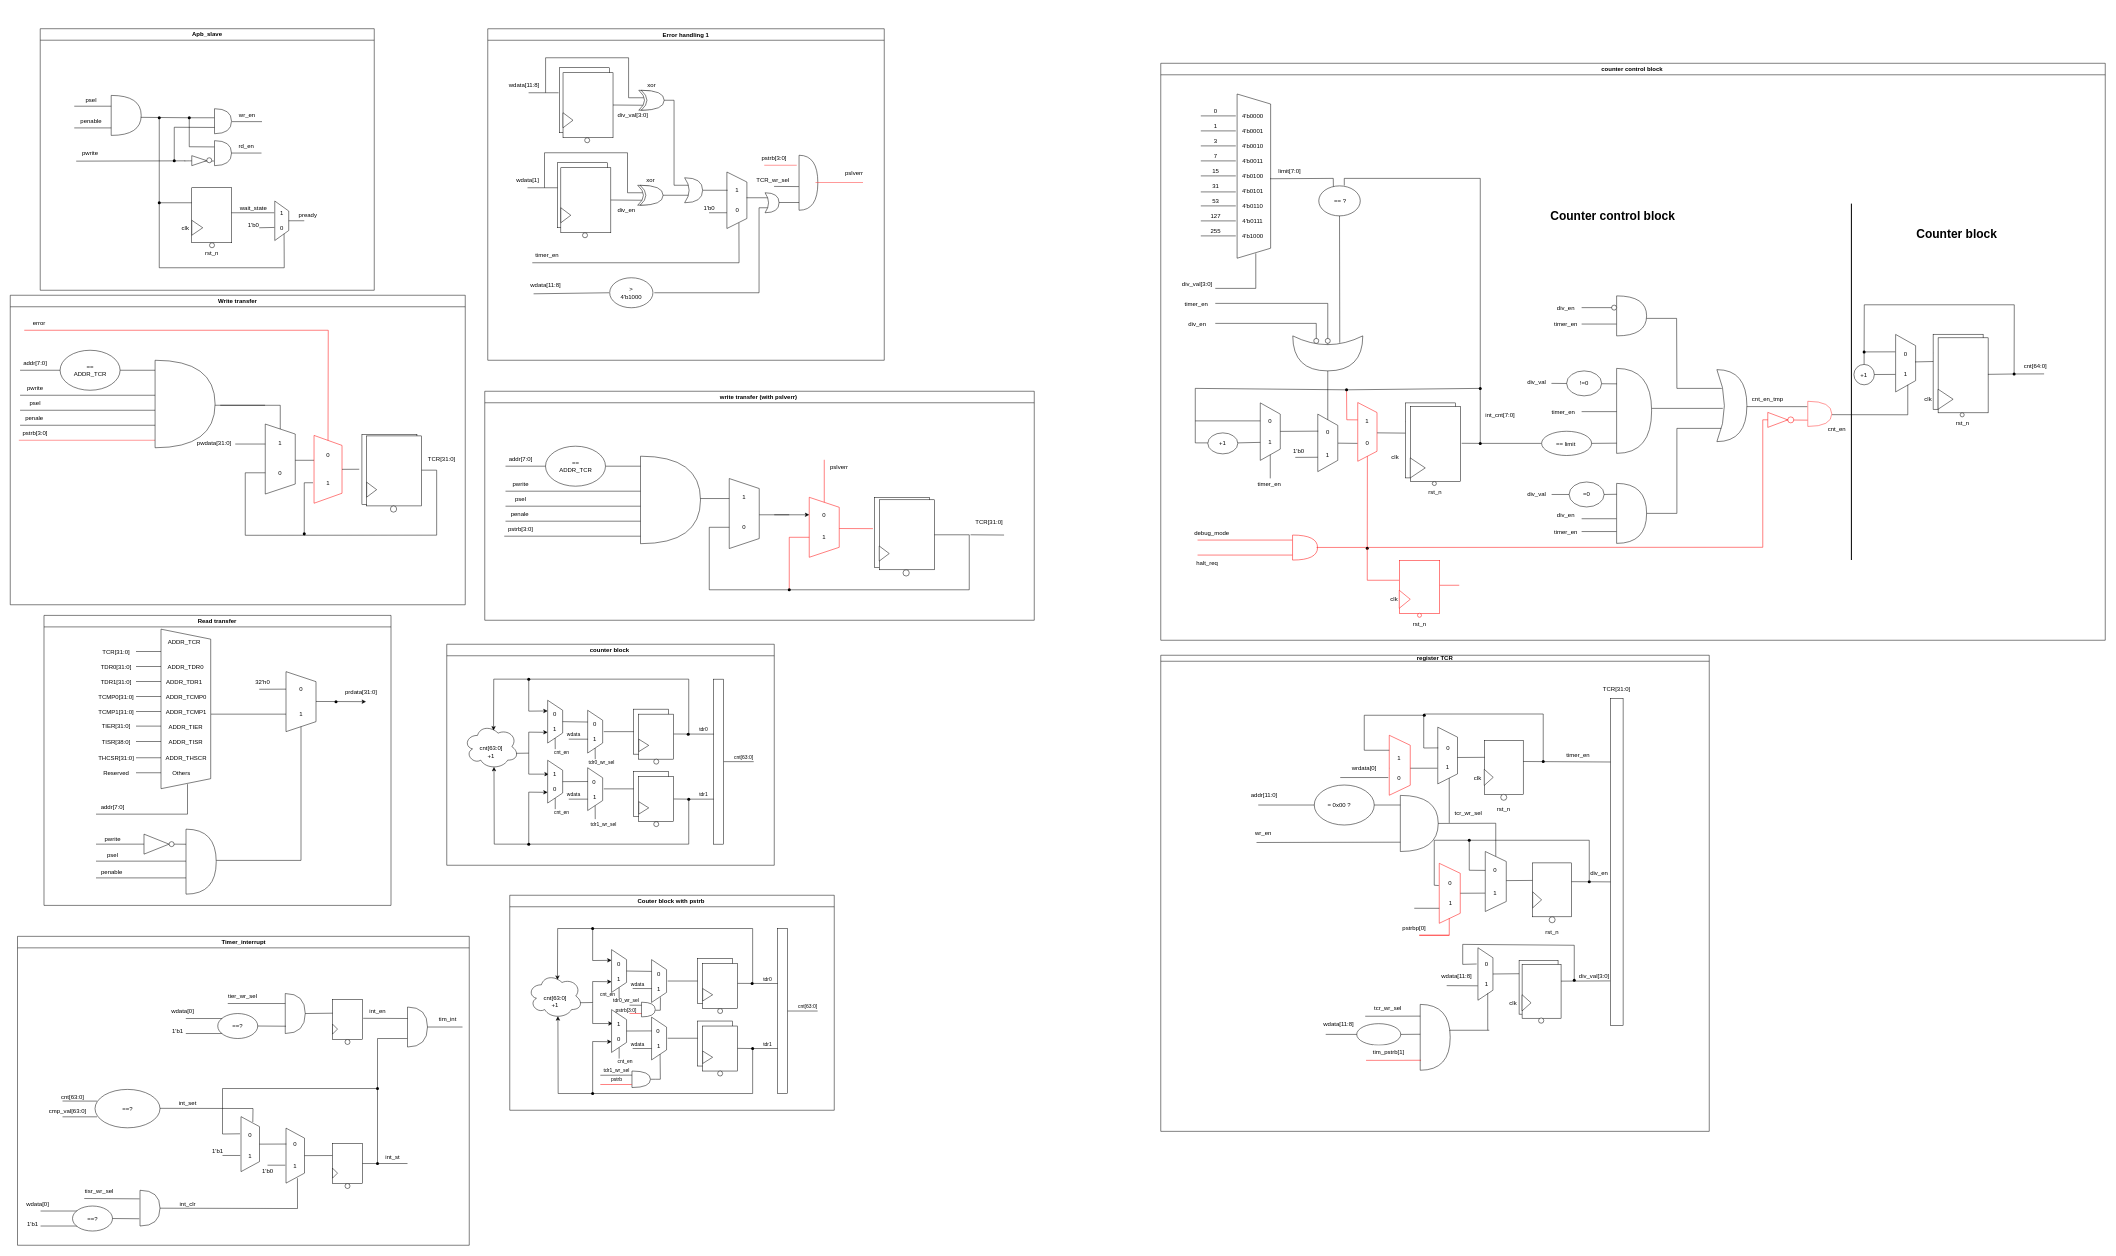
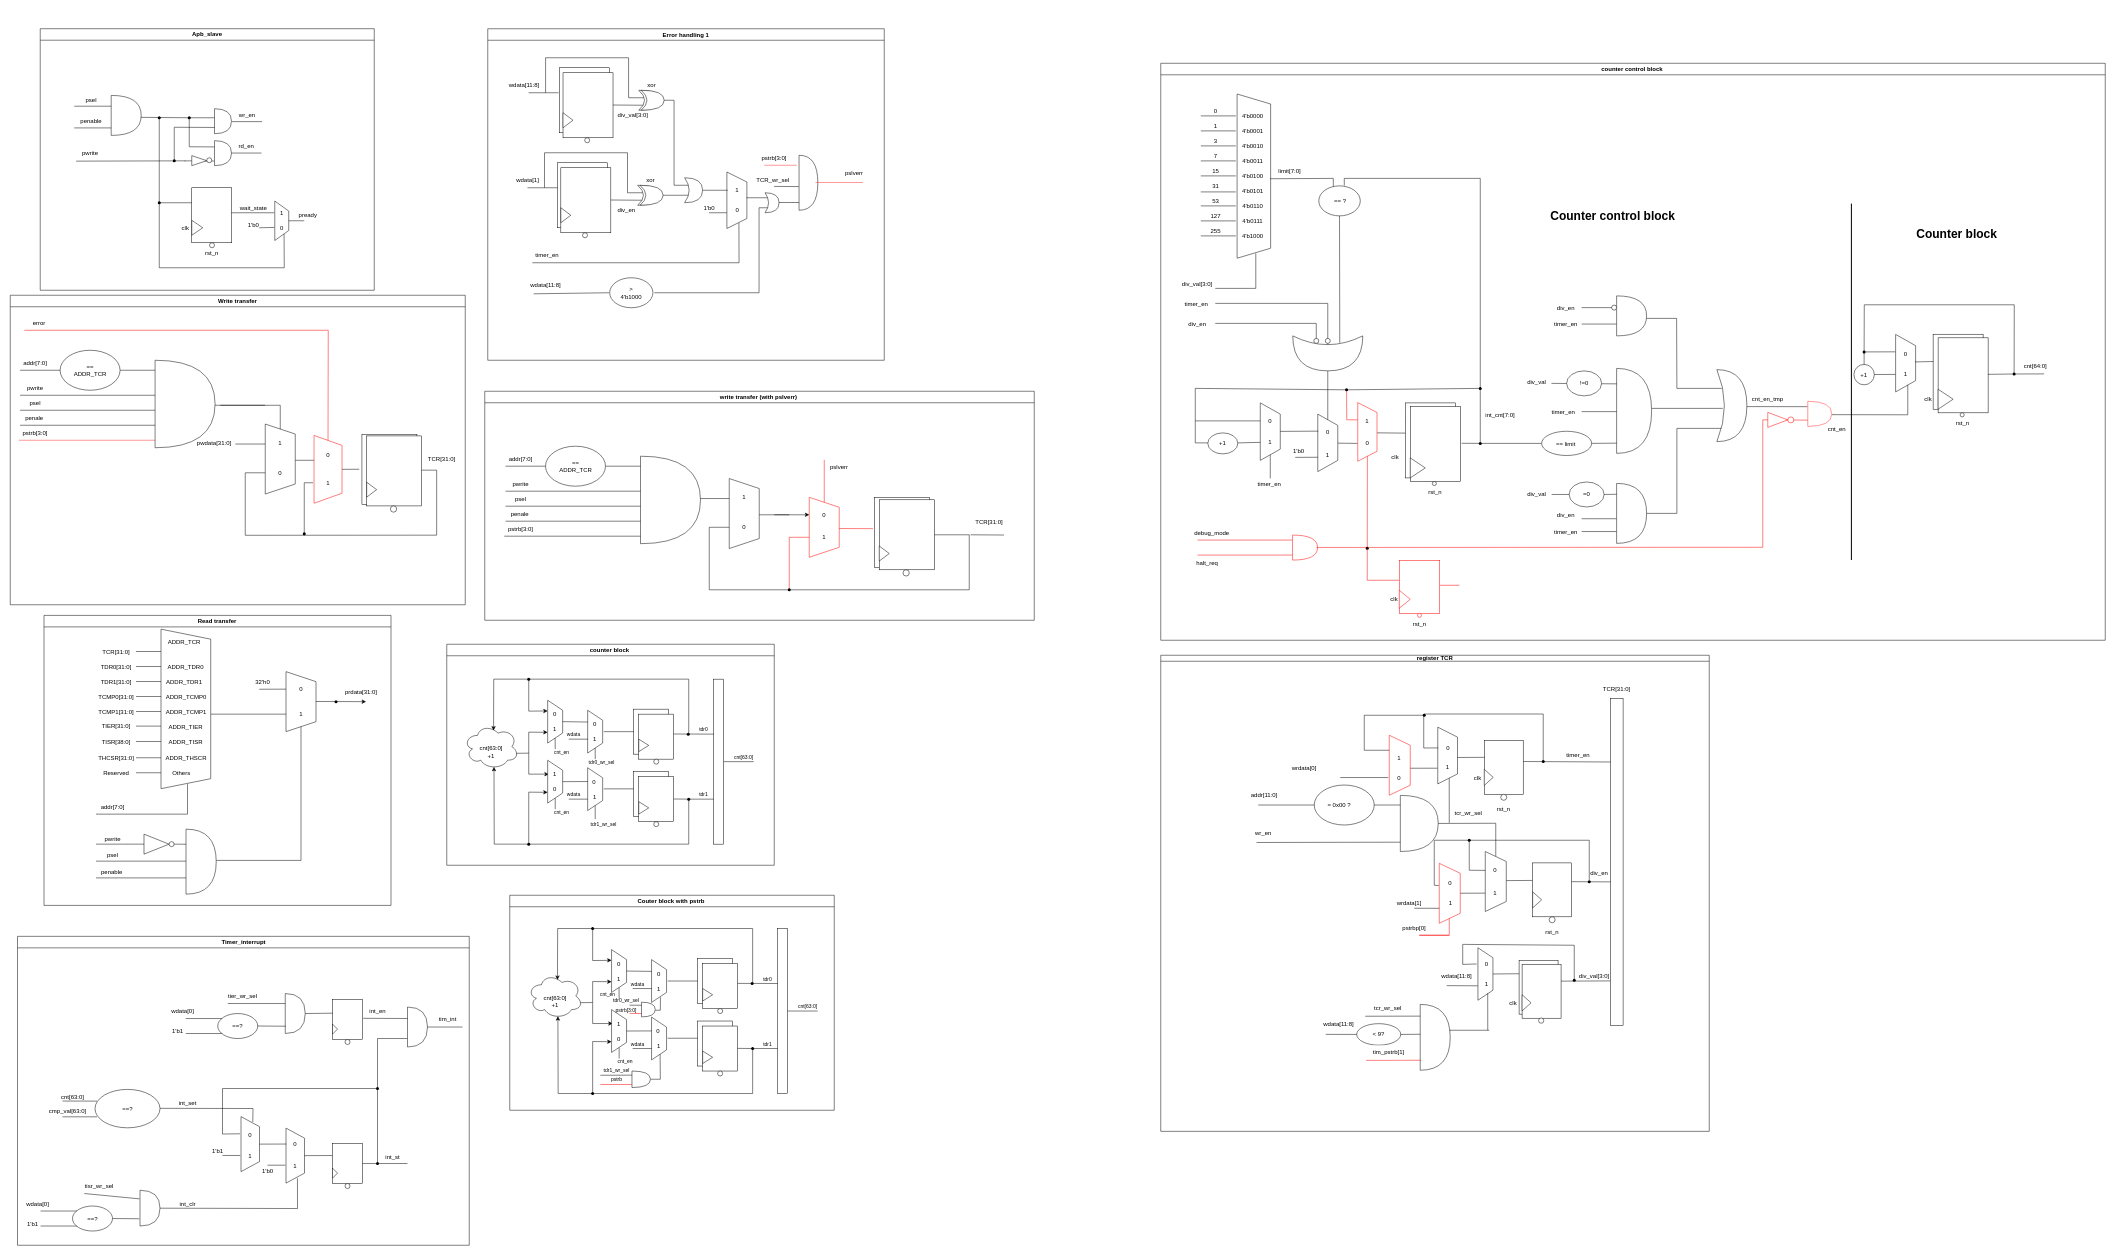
node "wrdata[0]": moved (1364, 768) -> (1304, 768)
node "wrdata[1]": added
node "< 9?": added
node "tisr_wr_sel": moved (99, 1191) -> (99, 1186)
